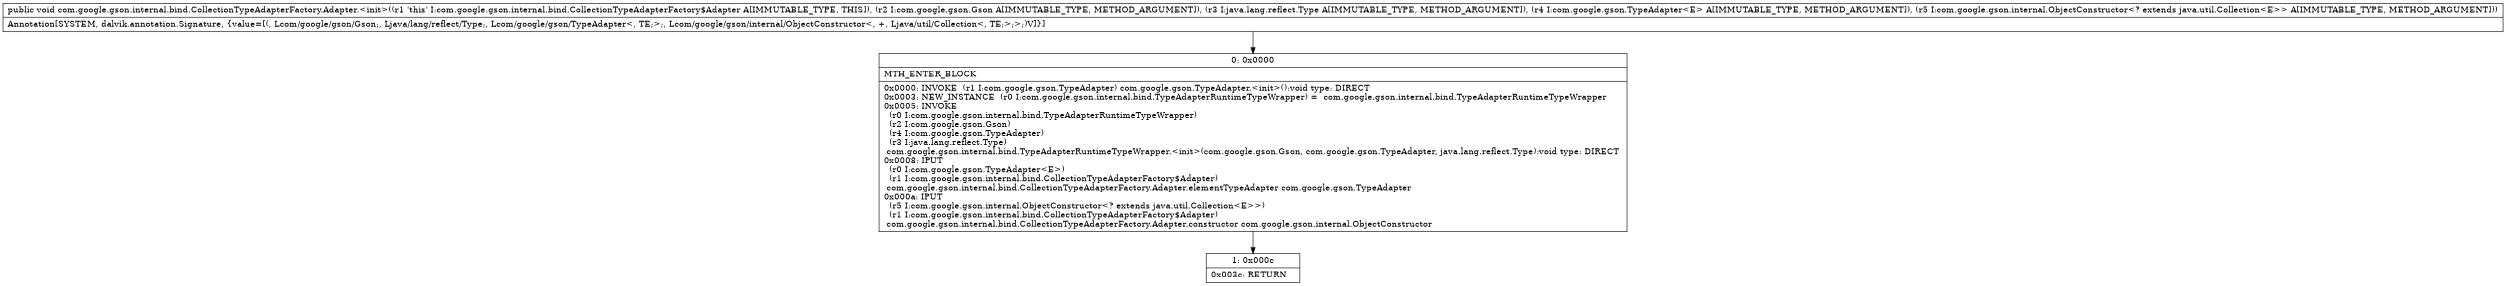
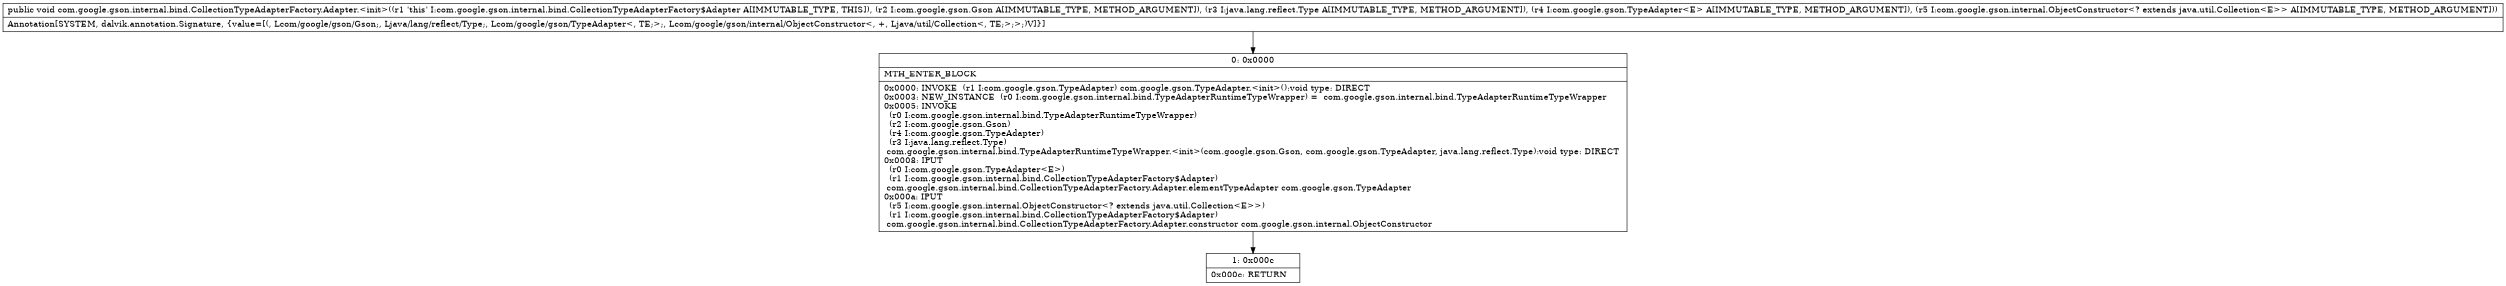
node "1: 0x000c": text "0x003c: RETURN" -> "0x000c: RETURN"
